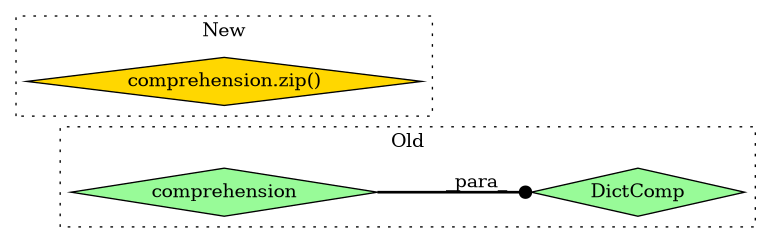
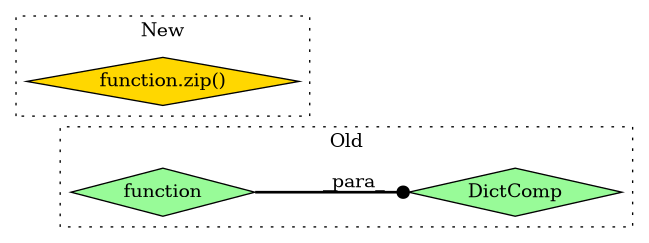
node "comprehension.zip()": label "comprehension.zip()" -> "function.zip()"
node "comprehension": label "comprehension" -> "function"
